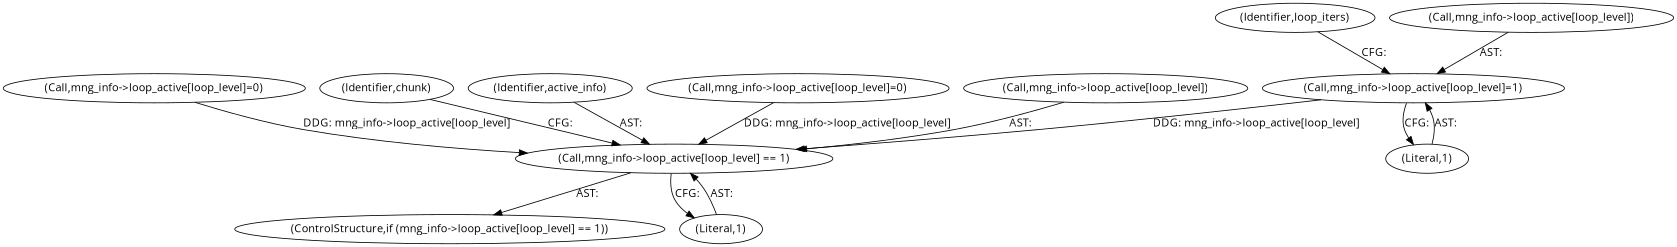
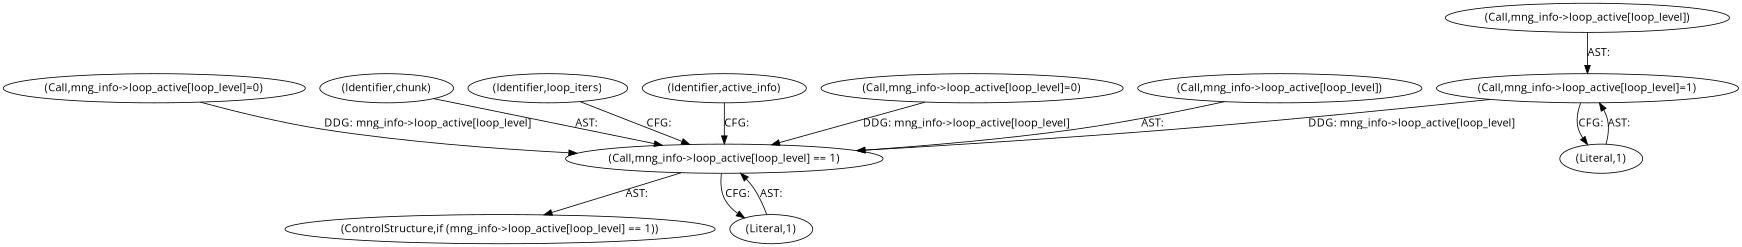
edge "(Identifier,loop_iters)" -> "(Call,mng_info->loop_active[loop_level]=1)": now "(Identifier,loop_iters)" -> "(Call,mng_info->loop_active[loop_level] == 1)"
edge "(Identifier,chunk)" -> "(Call,mng_info->loop_active[loop_level] == 1)": label "CFG: " -> "AST: "
edge "(Identifier,active_info)" -> "(Call,mng_info->loop_active[loop_level] == 1)": label "AST: " -> "CFG: "
